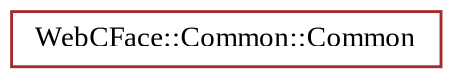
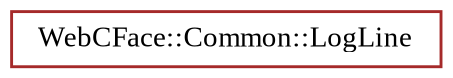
node "WebCFace::Common::Common": label "WebCFace::Common::Common" -> "WebCFace::Common::LogLine"
